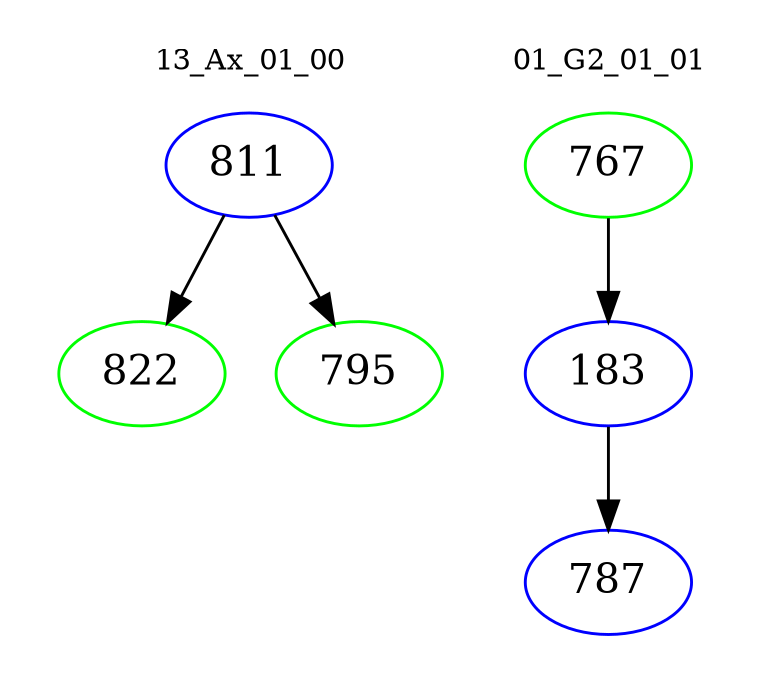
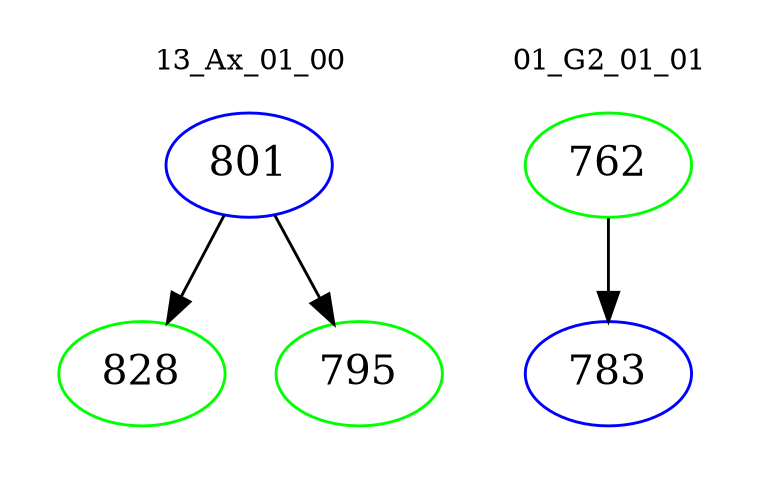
node "811": label "811" -> "801"
node "767": label "767" -> "762"
node "822": label "822" -> "828"
node "183": label "183" -> "783"
node "787": removed
